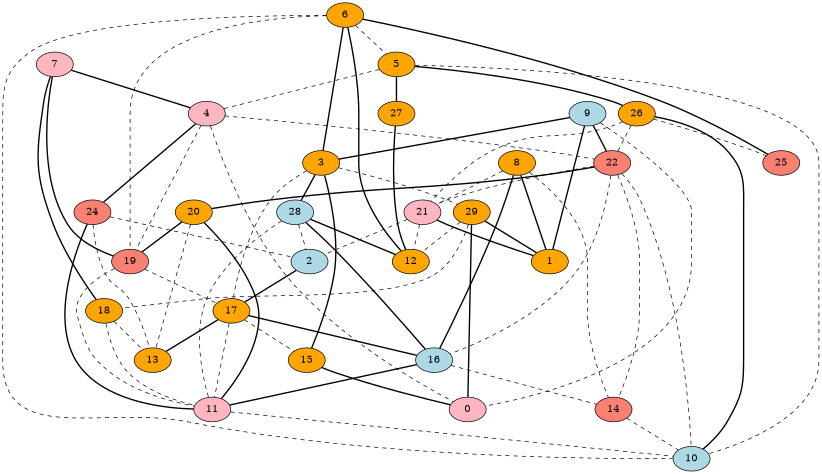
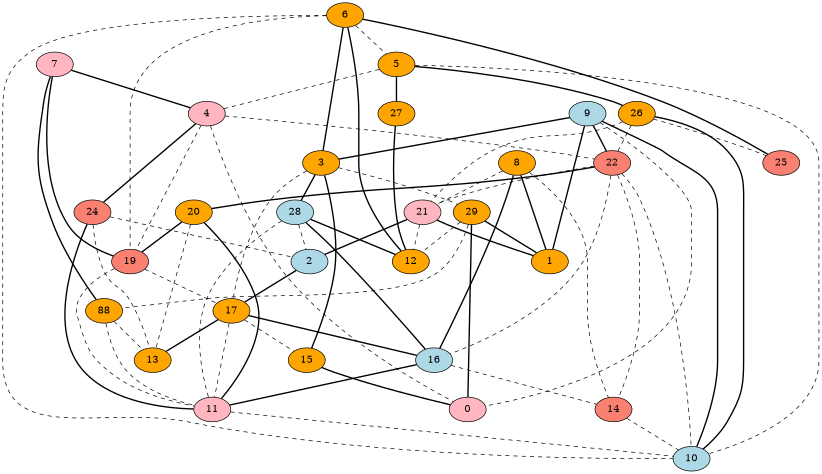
edge "21" -- "2": style dashed -> bold
edge "9" -- "10": added
node "18": label "18" -> "88"
